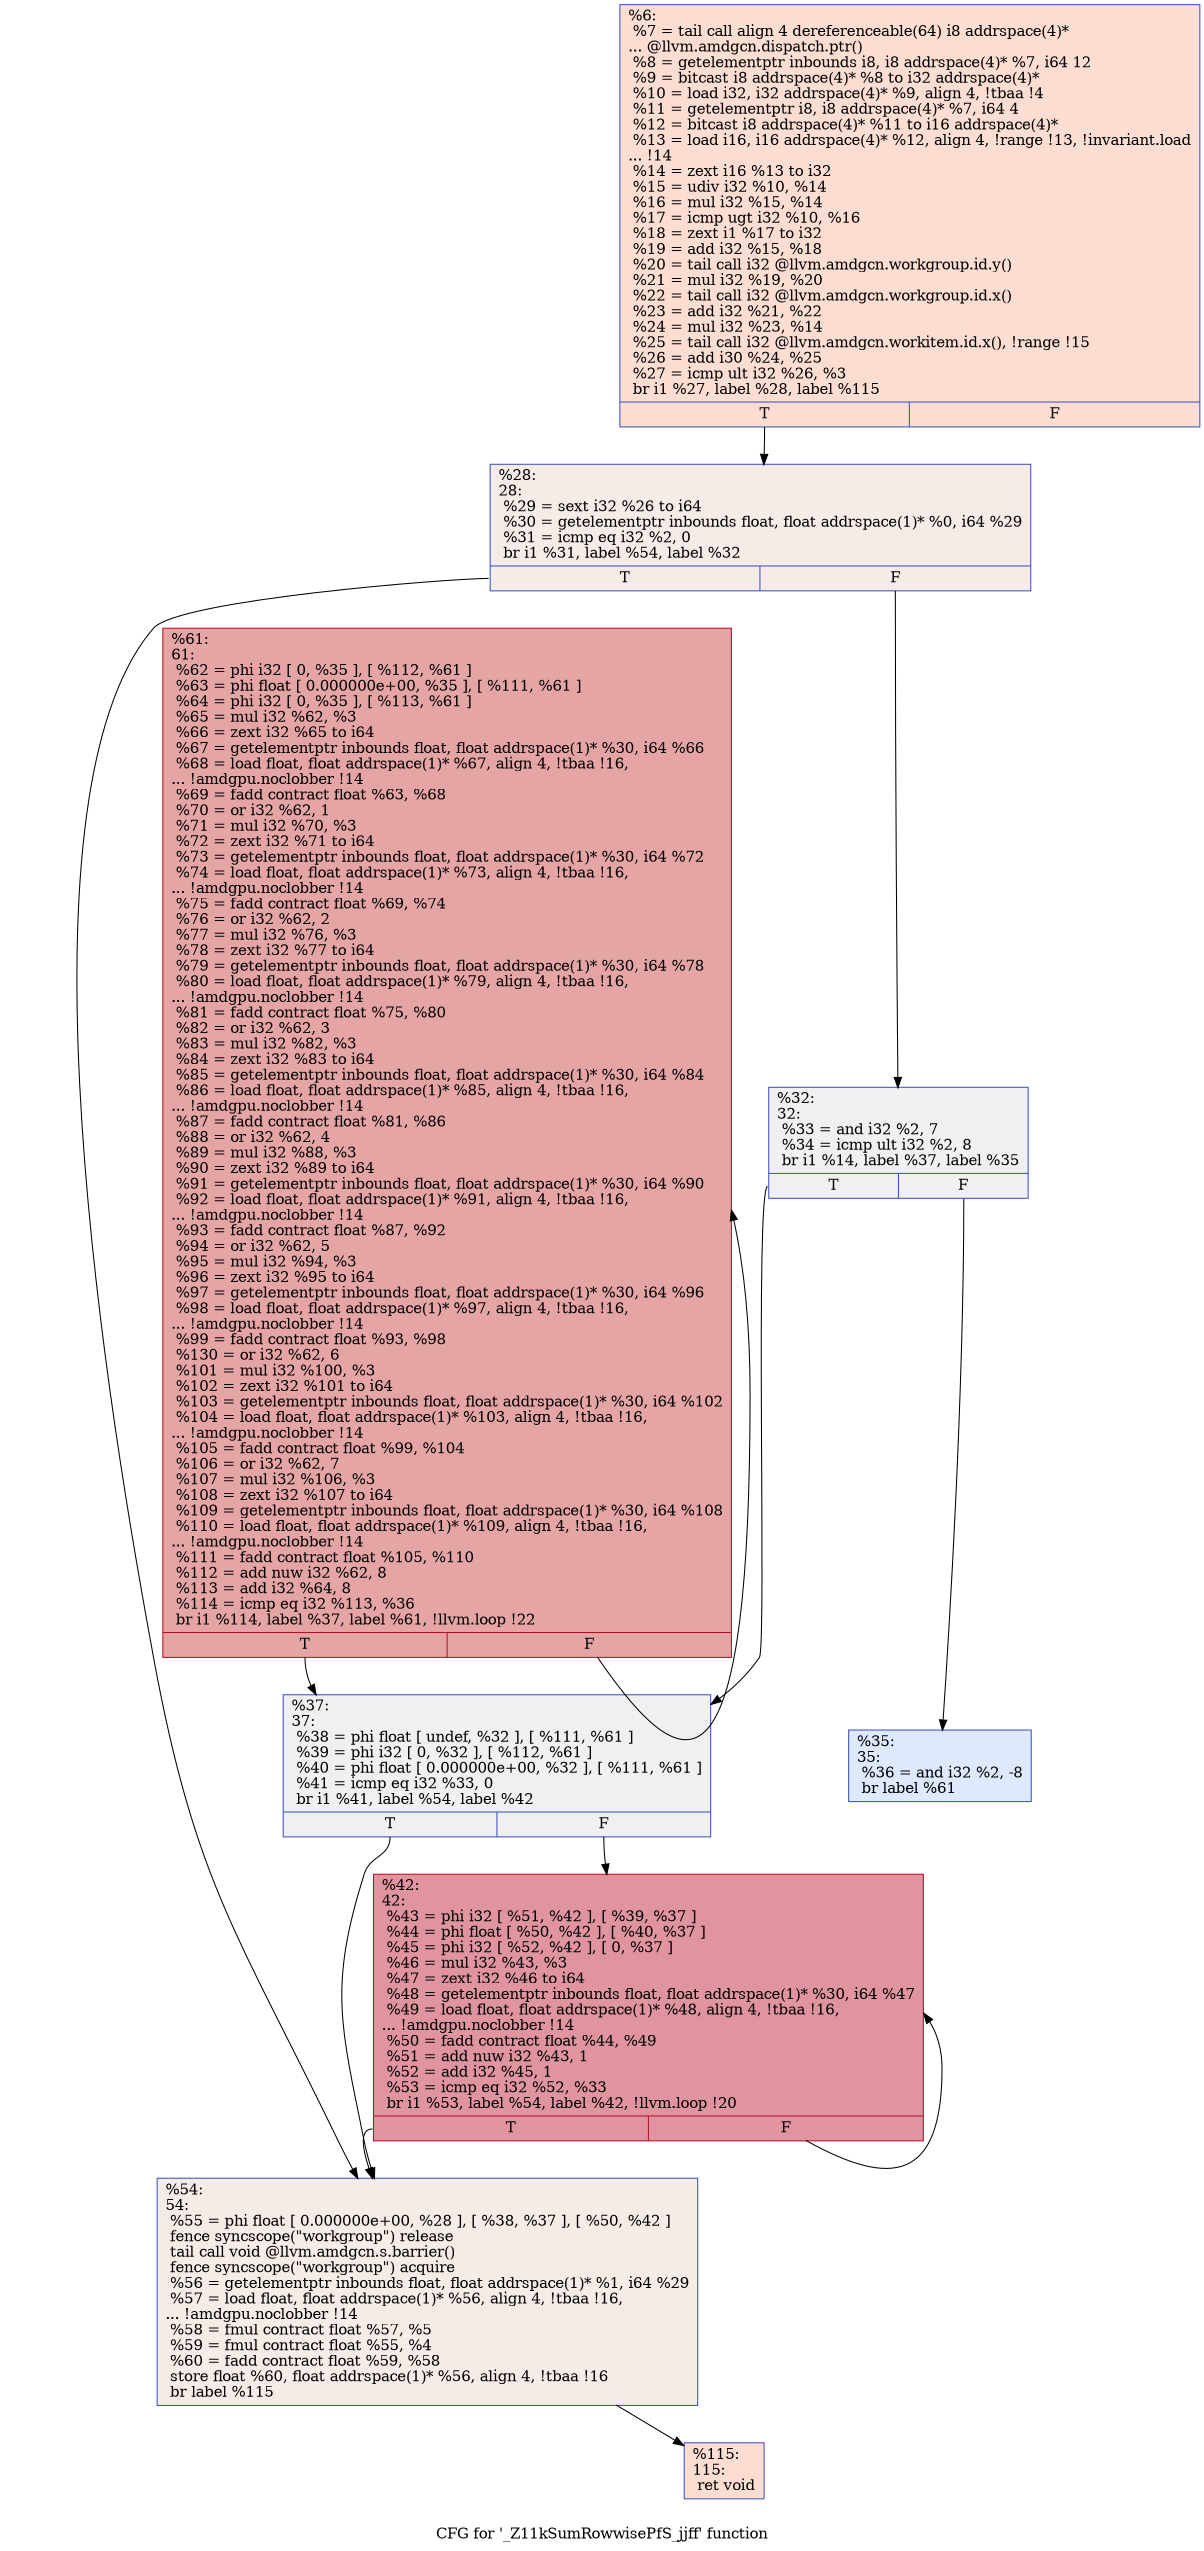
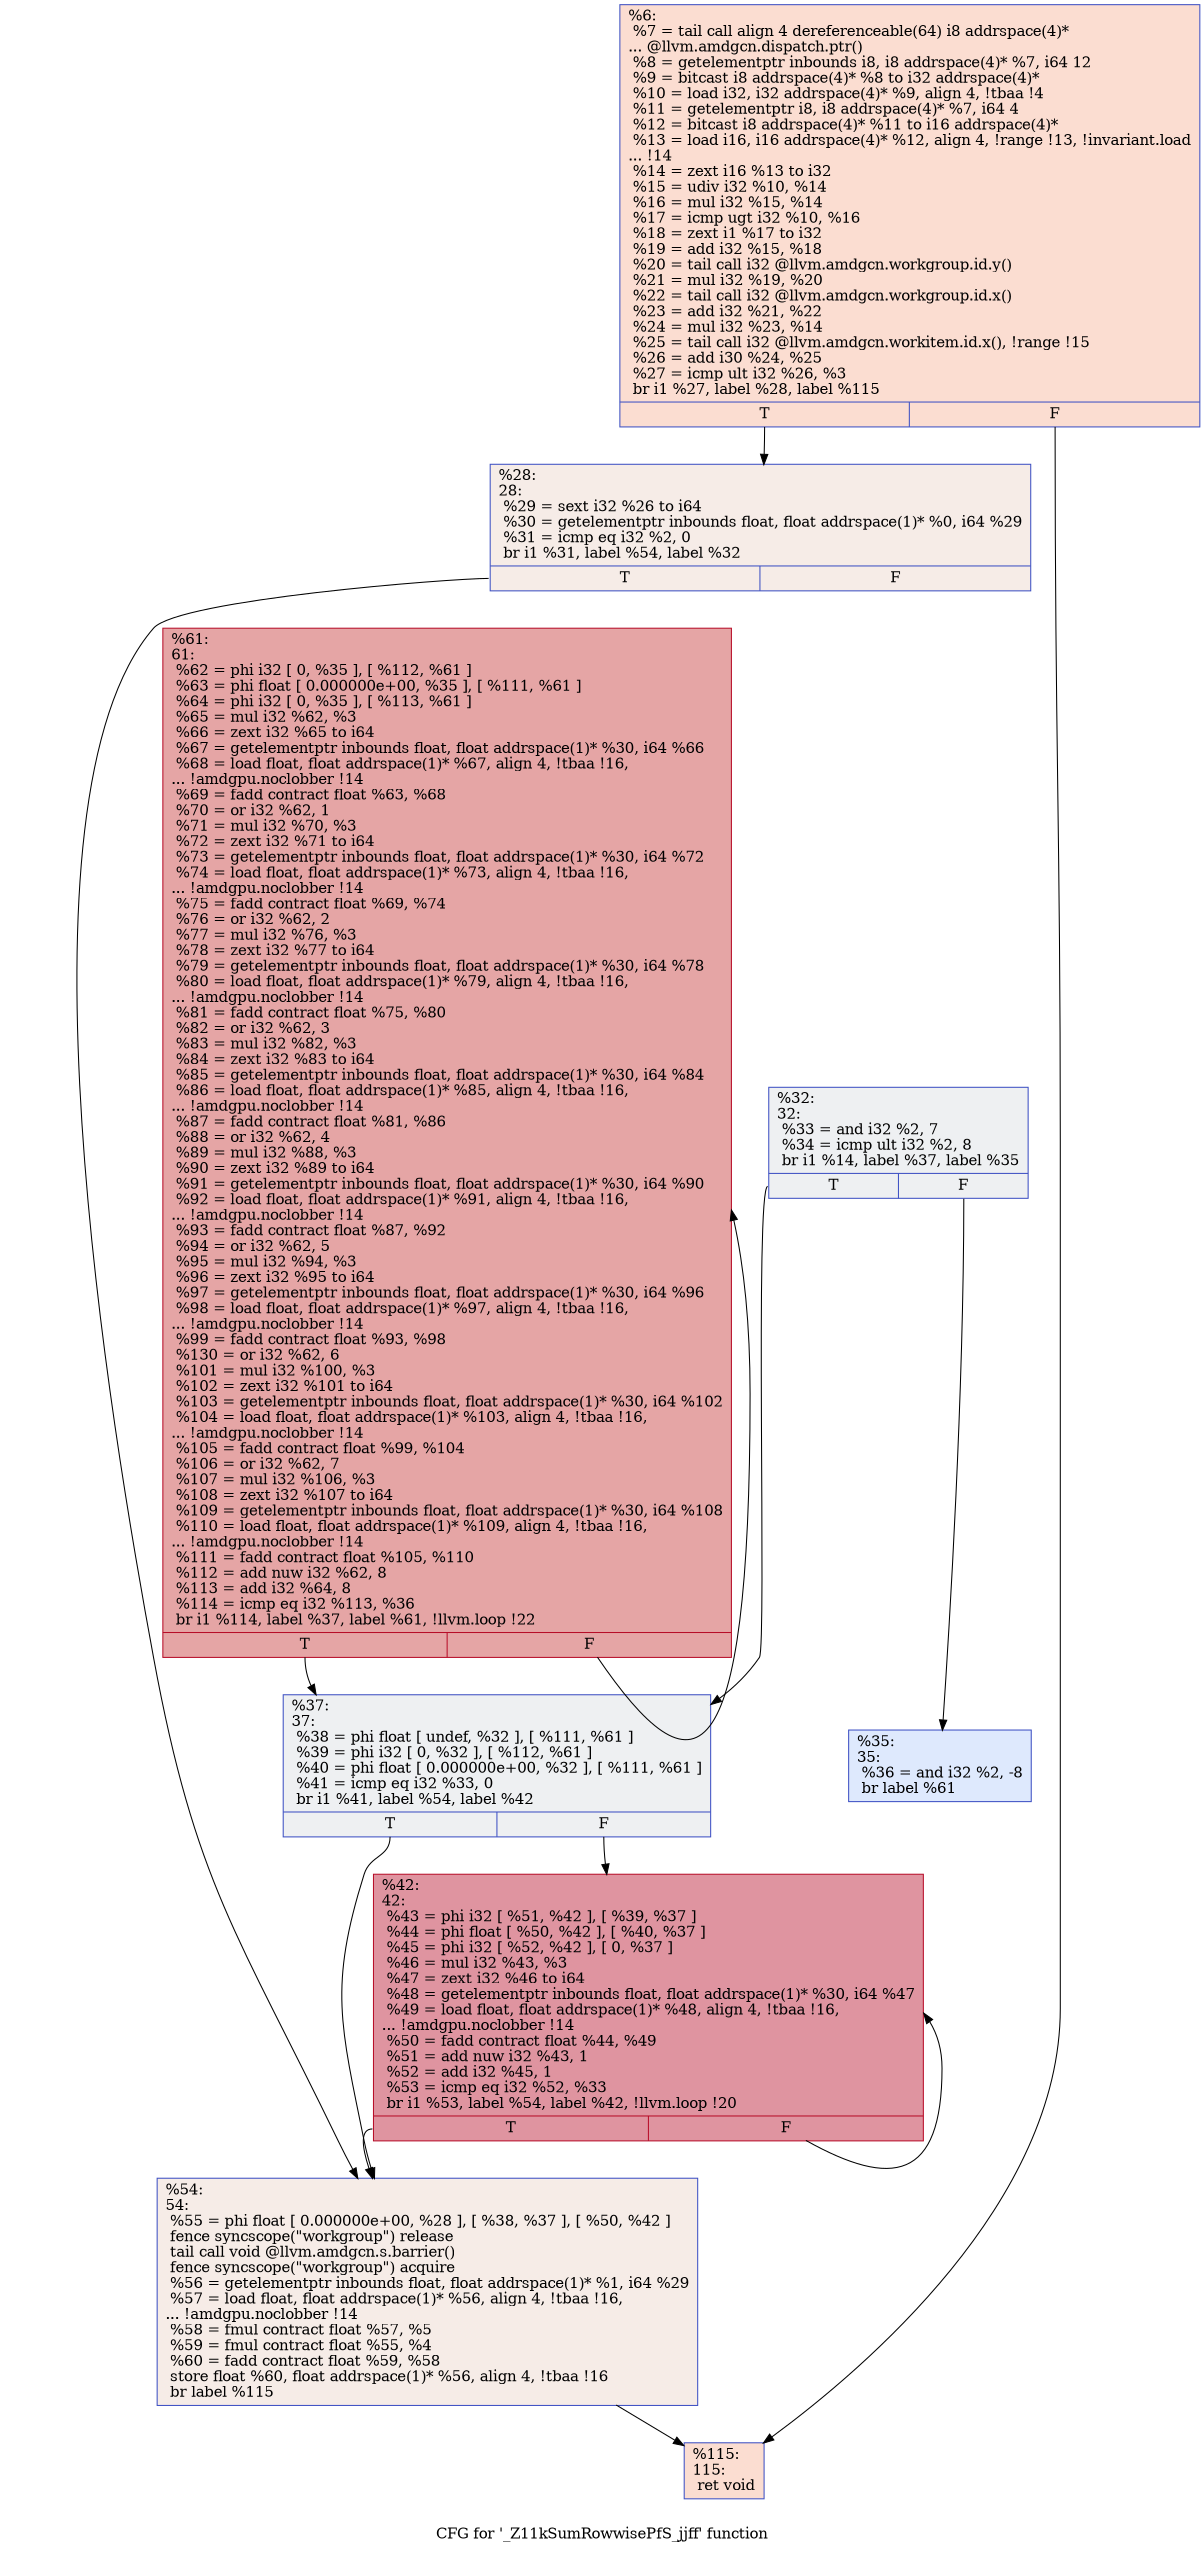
edge "%28:" -> "%32:": removed
edge "%6:" -> "%115:": added
